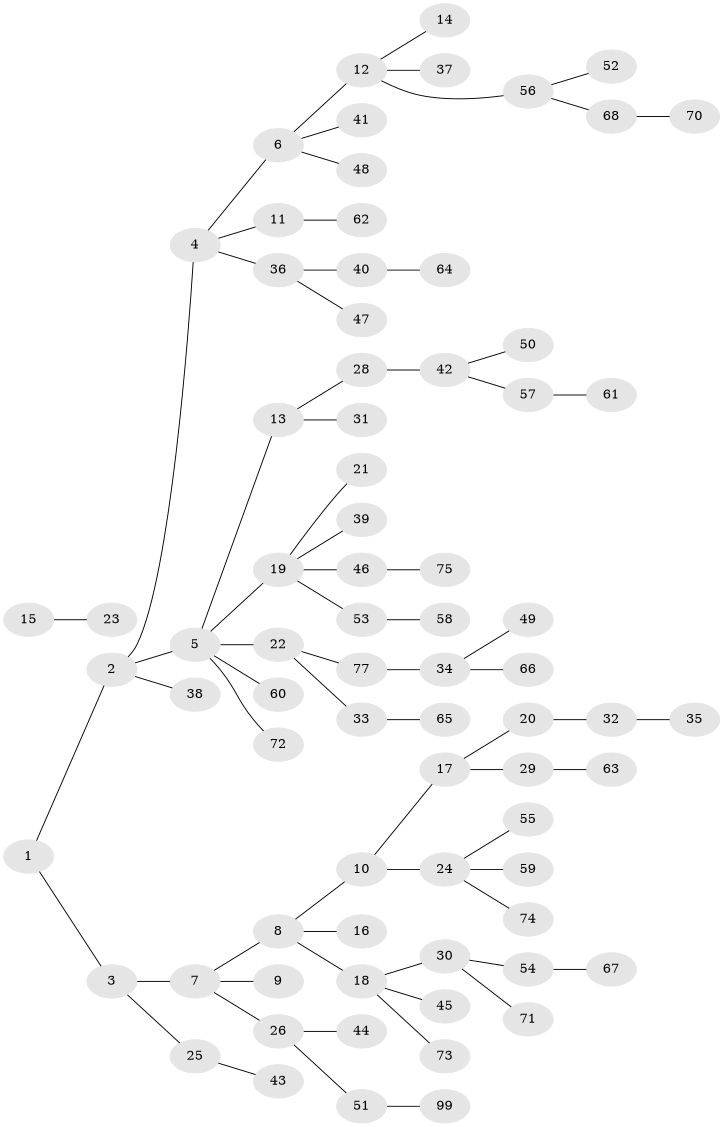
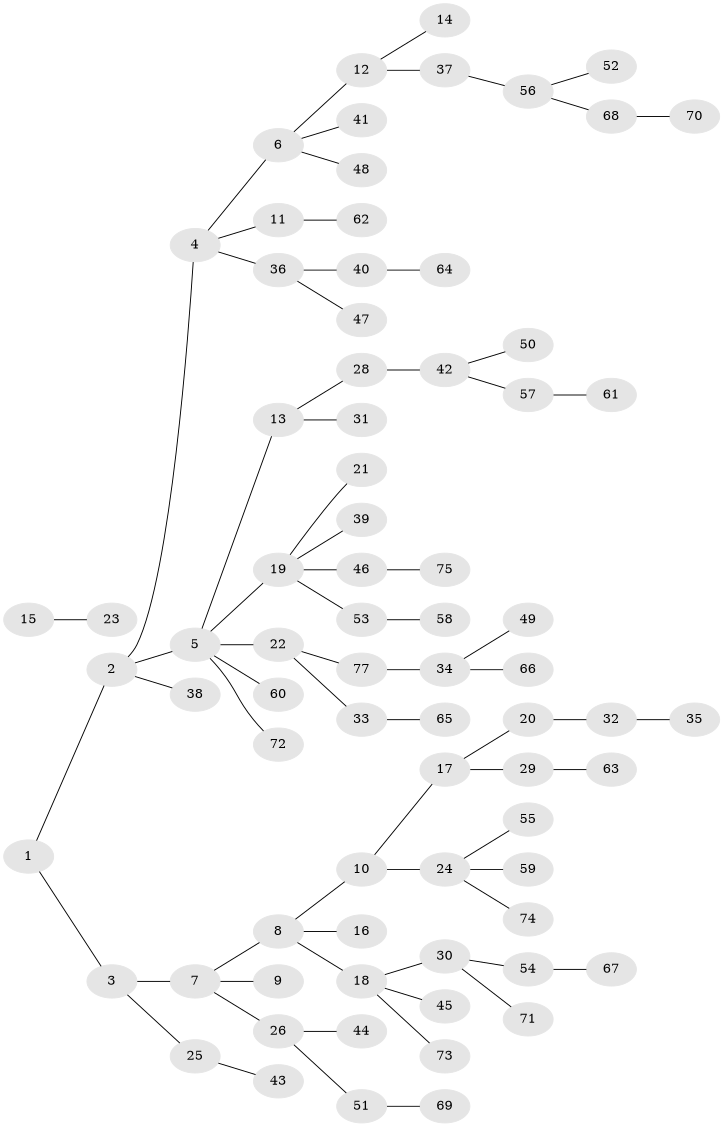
edge "12" -- "56": now "37" -- "56"
node "99": label "99" -> "69"
